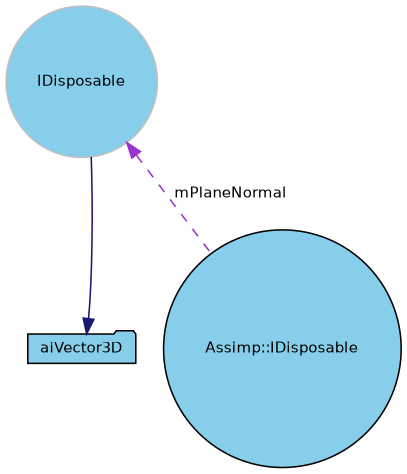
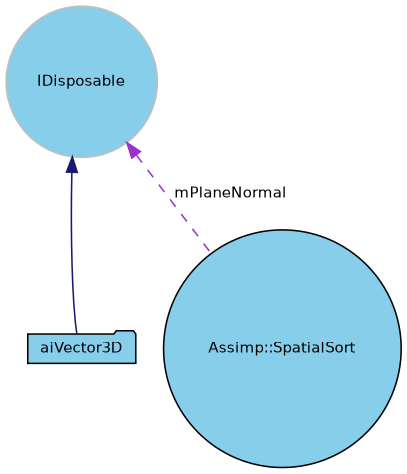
edge "IDisposable" -> "aiVector3D": reversed
node "Assimp::IDisposable": label "Assimp::IDisposable" -> "Assimp::SpatialSort"
